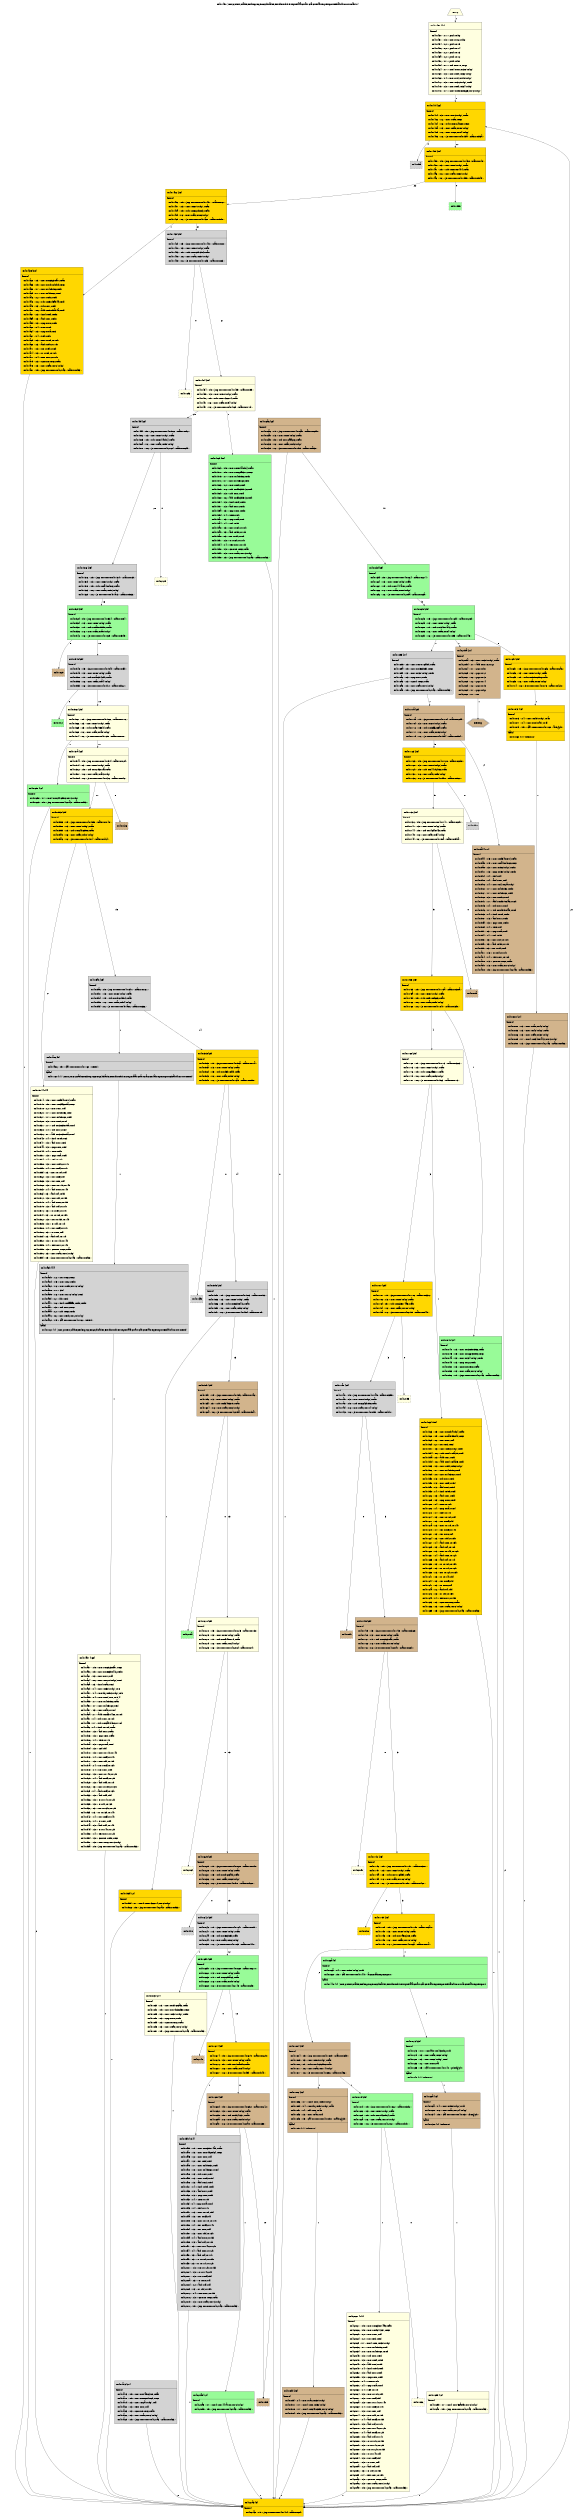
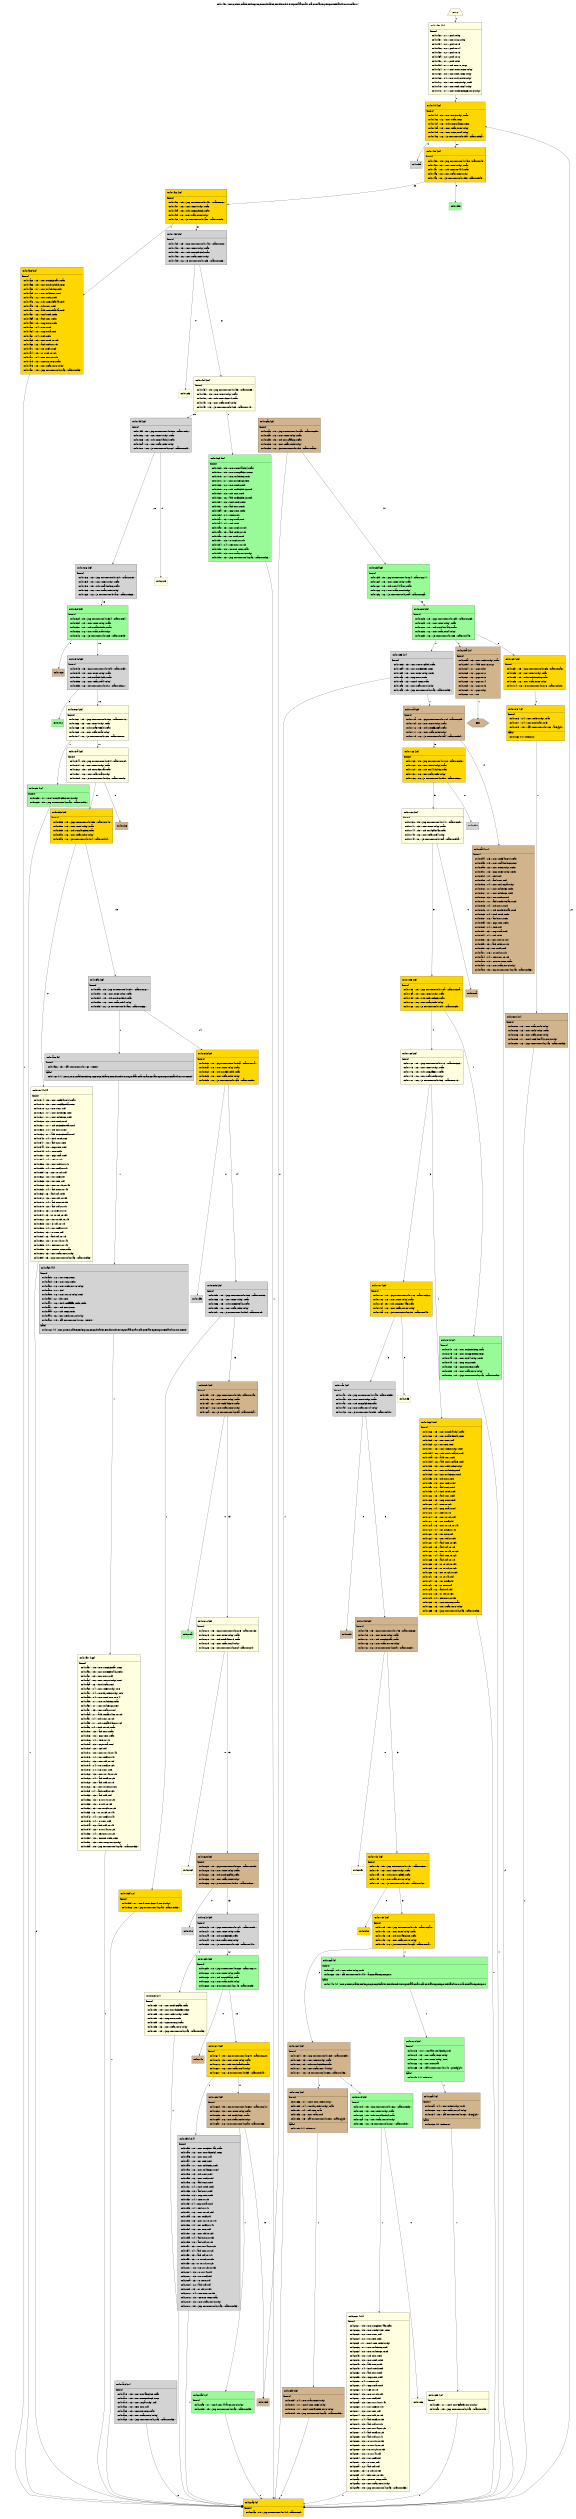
node "Desktop": label "Desktop" -> "Exit"
